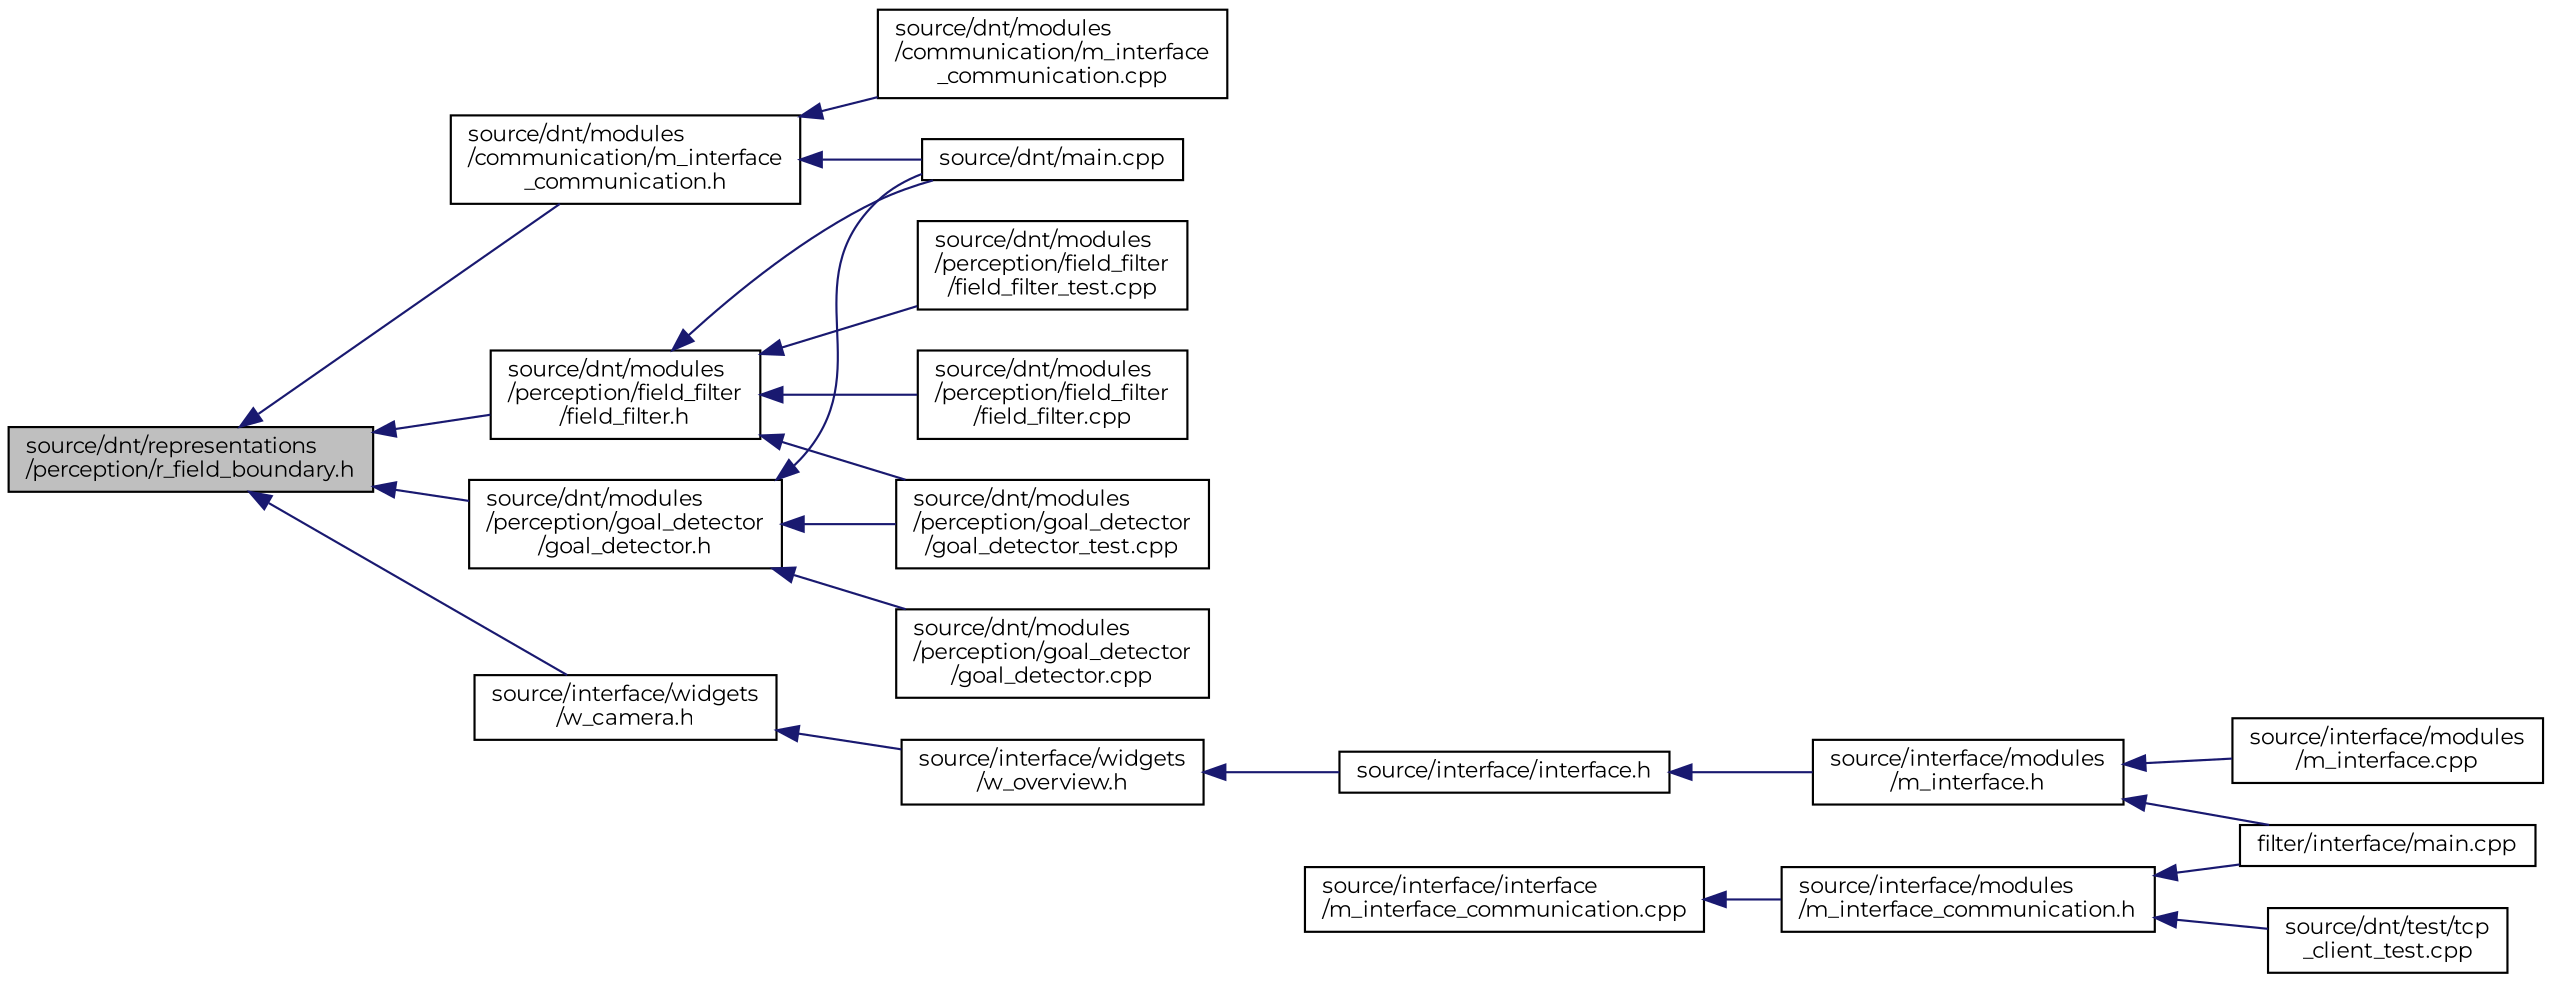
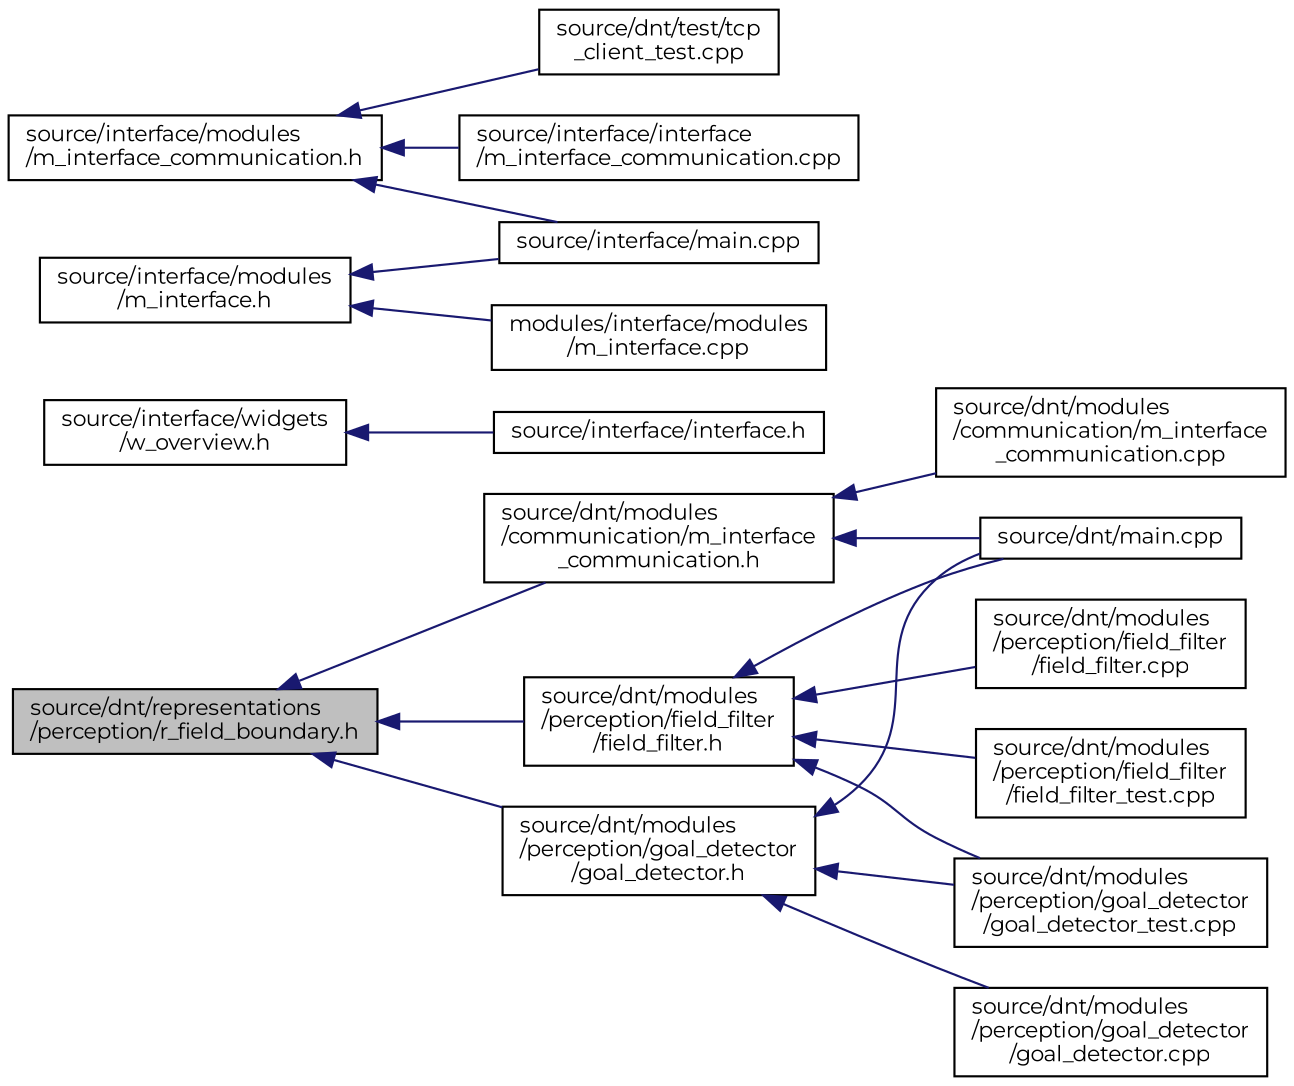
node "source/interface/widgets /w_camera.h": removed
node "source/interface/modules /m_interface.cpp": label "source/interface/modules /m_interface.cpp" -> "modules/interface/modules /m_interface.cpp"
edge "source/interface/modules /m_interface.h" -> "source/interface/interface.h": removed
node "filter/interface/main.cpp": label "filter/interface/main.cpp" -> "source/interface/main.cpp"
edge "source/interface/modules /m_interface_communication.h" -> "source/interface/interface /m_interface_communication.cpp": reversed
